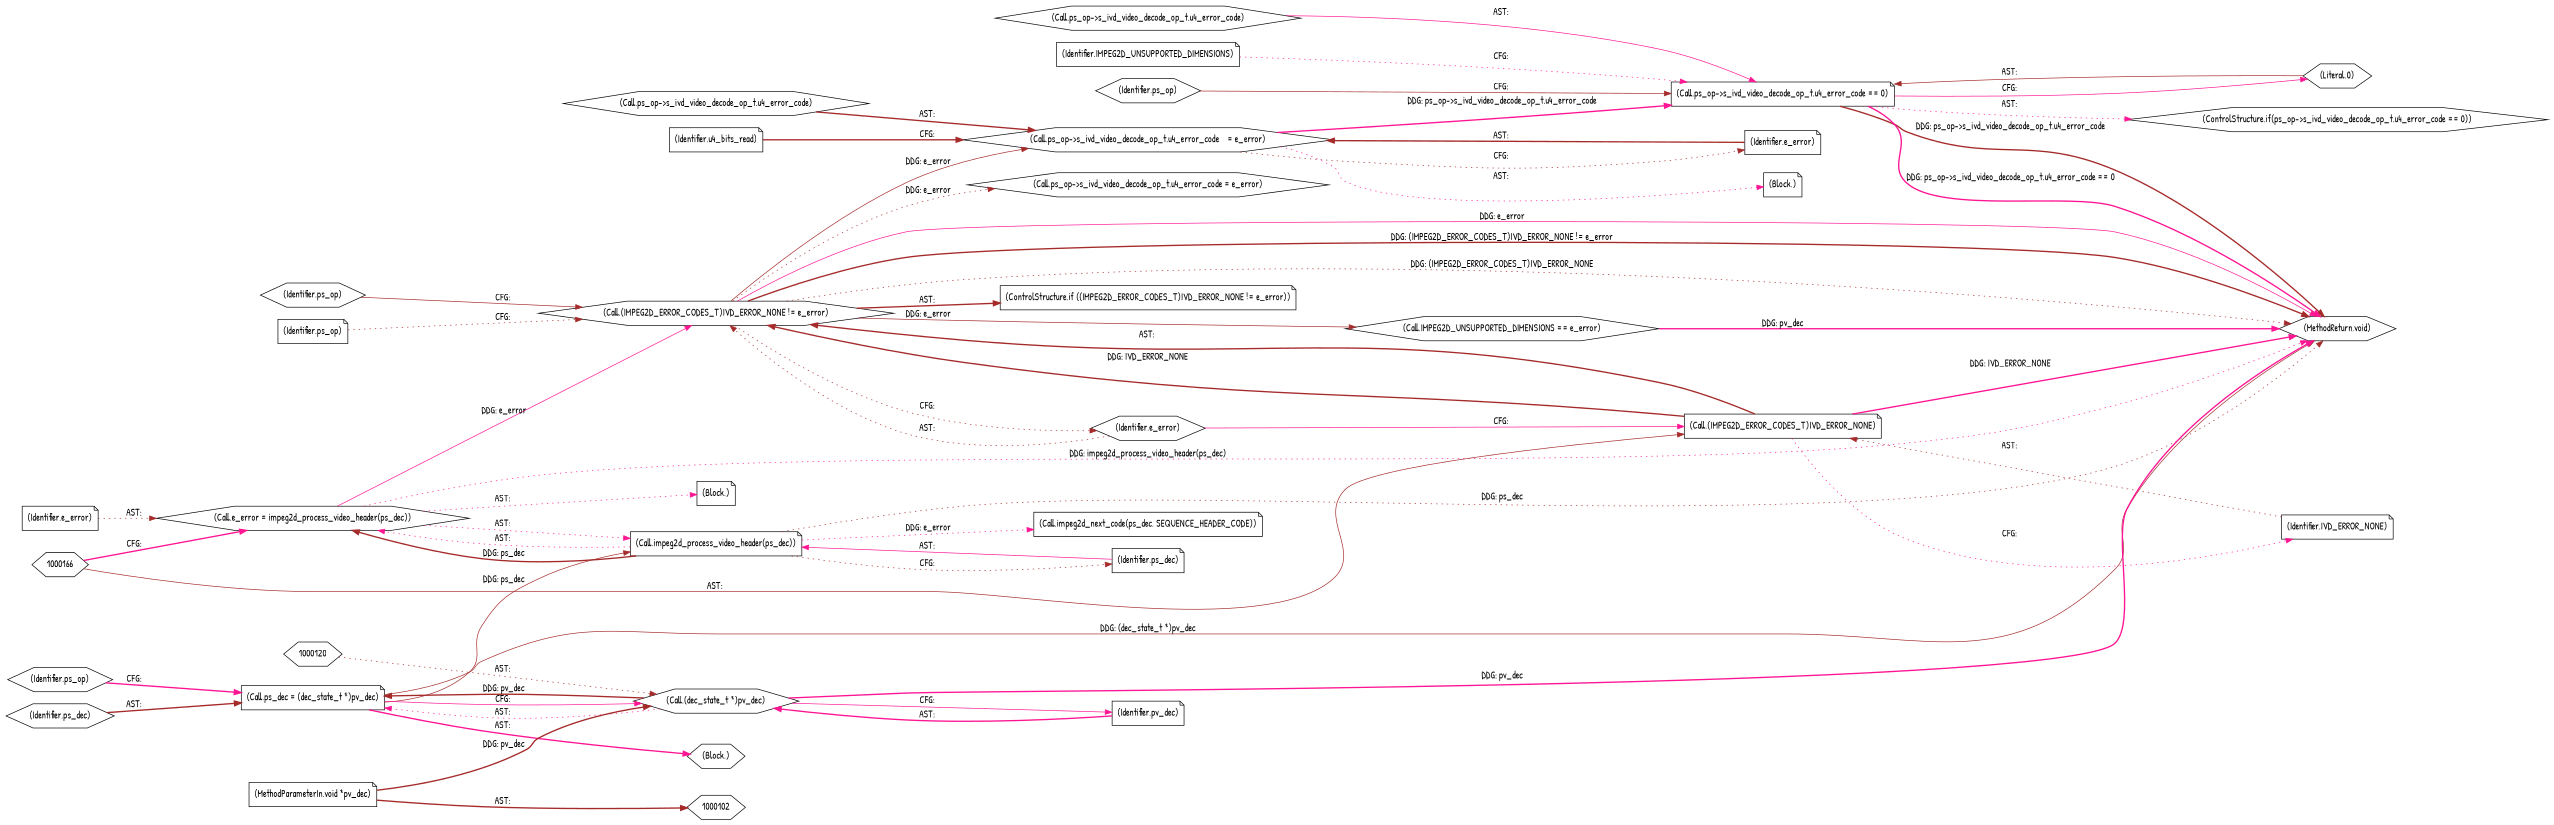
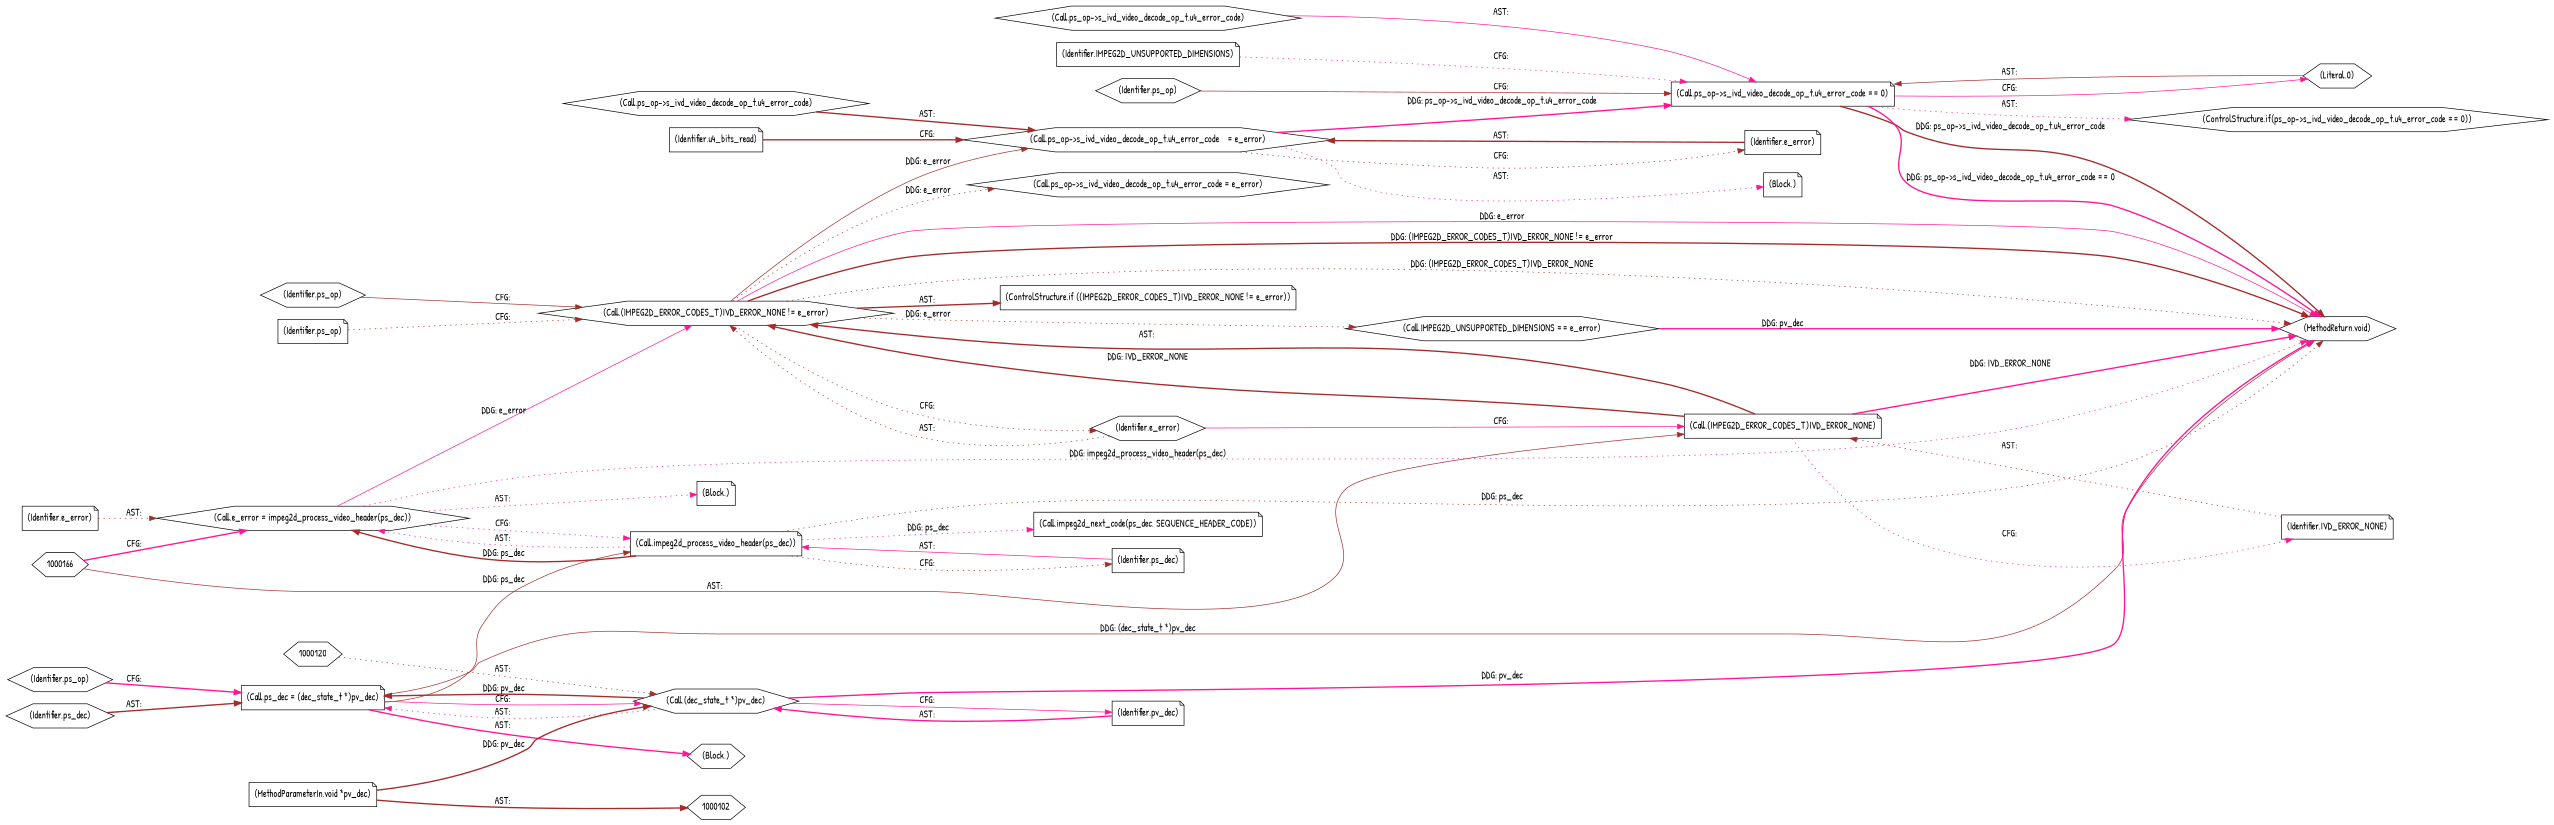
edge "(Call,(IMPEG2D_ERROR_CODES_T)IVD_ERROR_NONE != e_error)" -> "(Call,IMPEG2D_UNSUPPORTED_DIMENSIONS == e_error)": style solid -> dotted
edge "(Call,e_error = impeg2d_process_video_header(ps_dec))" -> "(Call,impeg2d_process_video_header(ps_dec))": label "AST: " -> "CFG: "
edge "(Call,impeg2d_process_video_header(ps_dec))" -> "(Call,impeg2d_next_code(ps_dec, SEQUENCE_HEADER_CODE))": label "DDG: e_error" -> "DDG: ps_dec"
